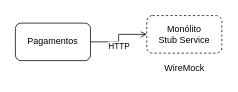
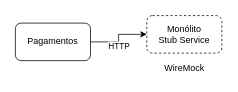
edge "Pagamentos" -> "Monólito Stub Service": arrowhead open -> classic
